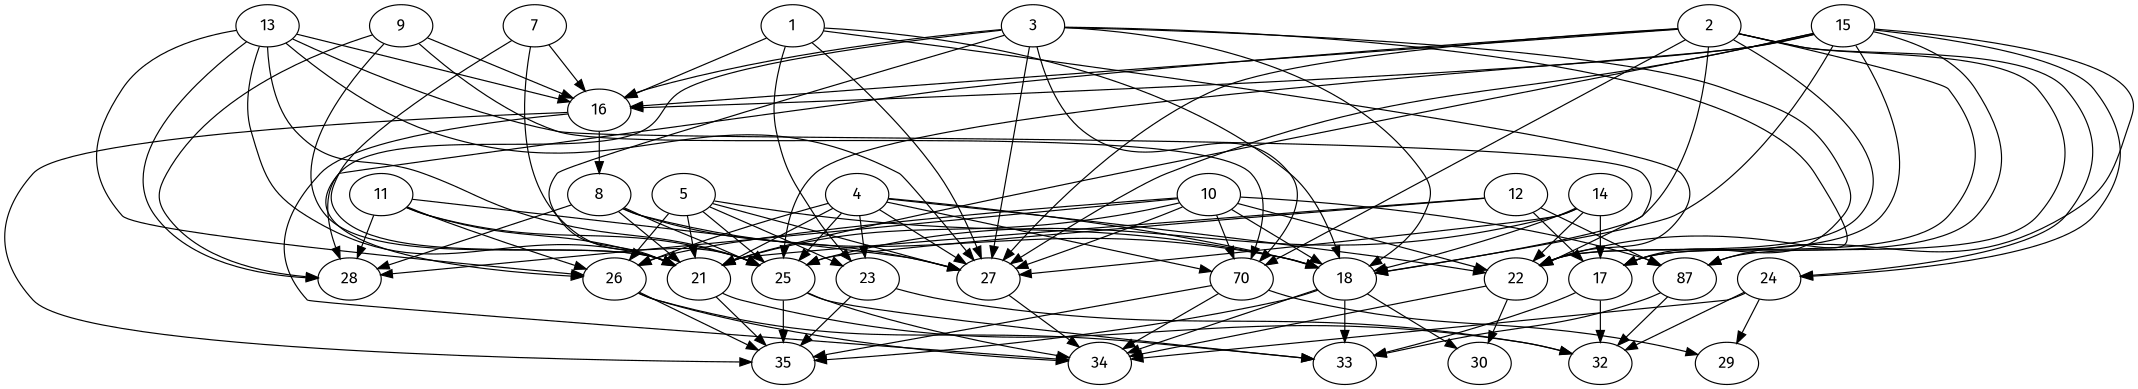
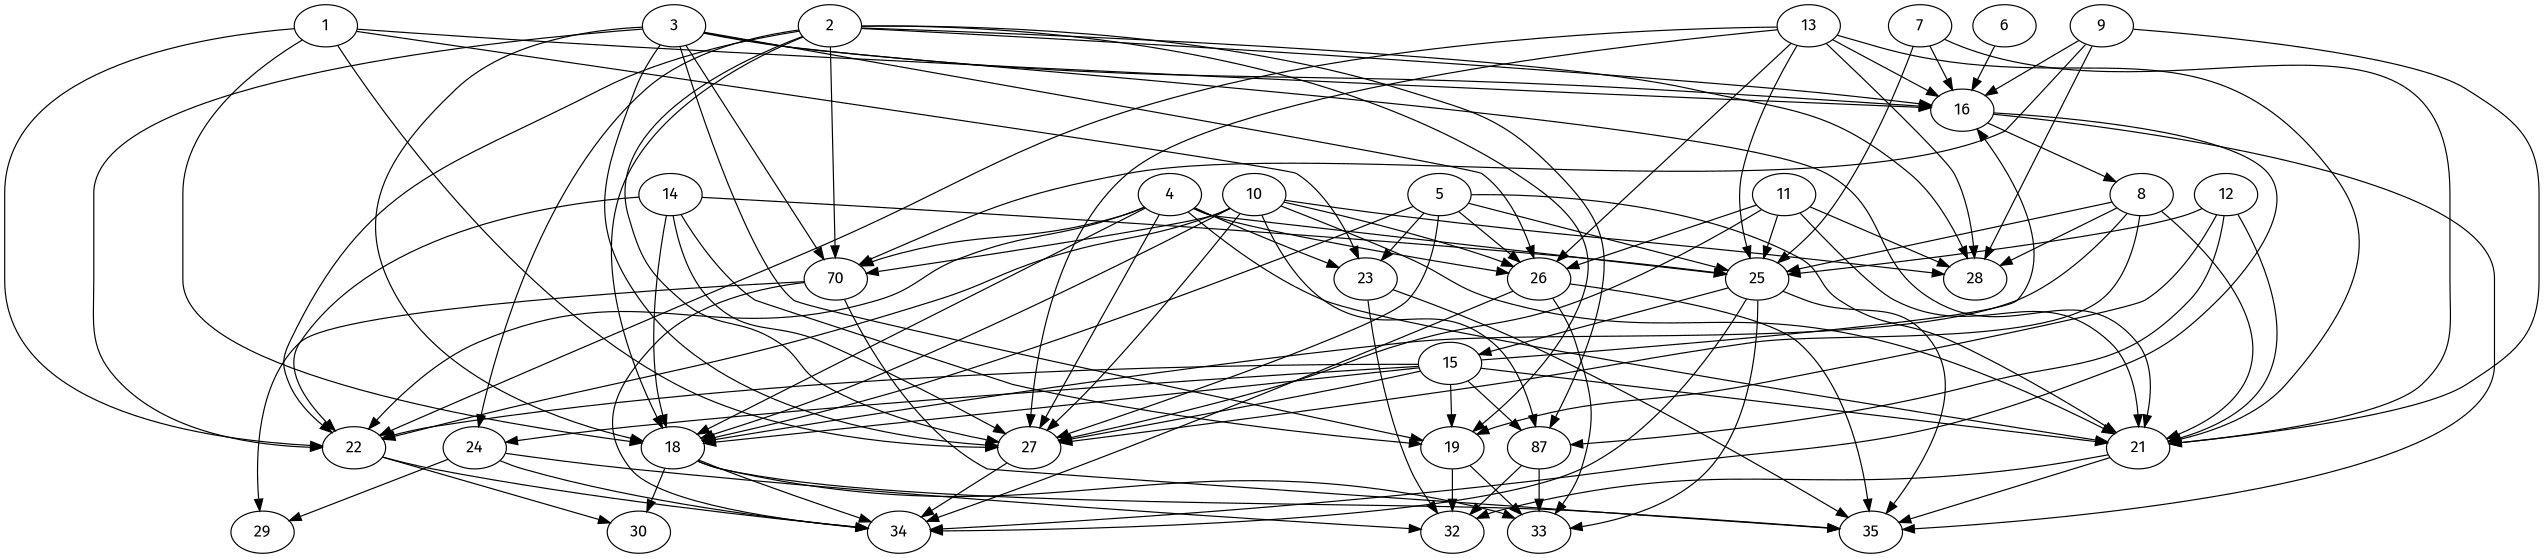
node "6": added
edge "15" -> "25": reversed
node "17": label "17" -> "19"
